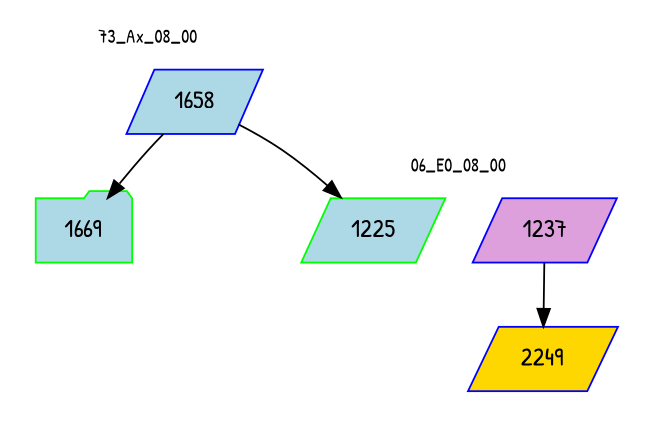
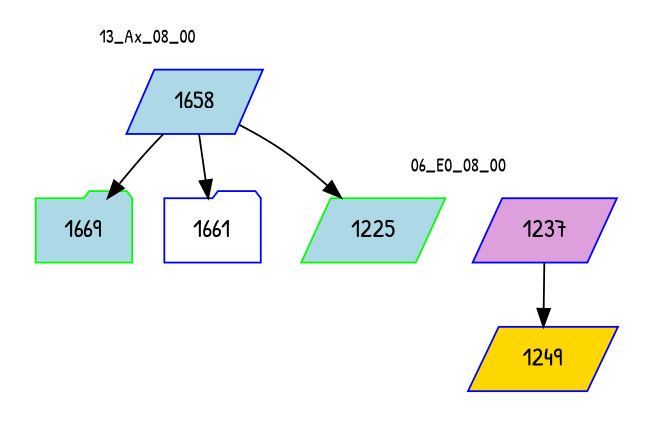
cluster "73_Ax_08_00": label "73_Ax_08_00" -> "13_Ax_08_00"
node "1661": added
node "2249": label "2249" -> "1249"
